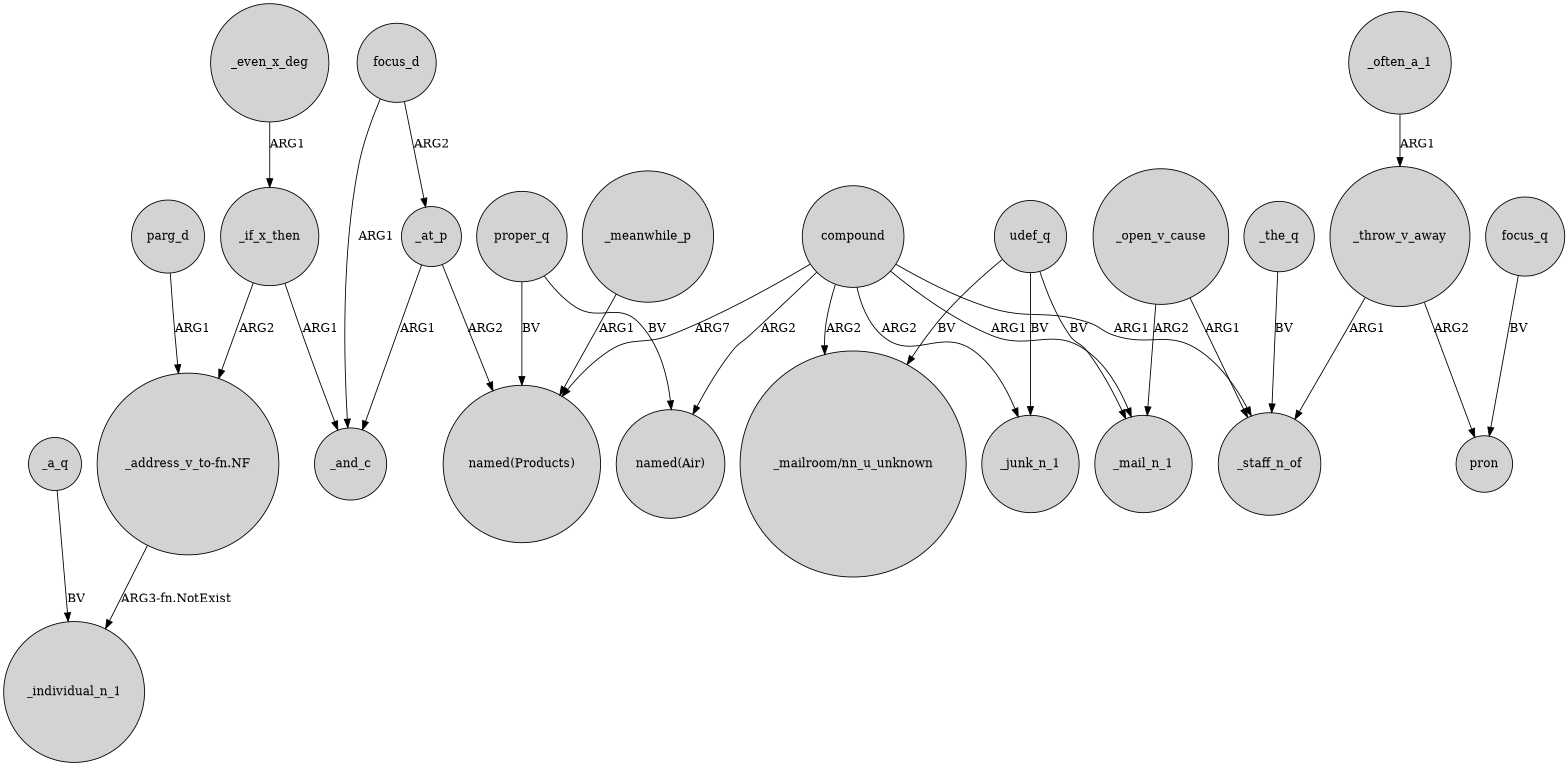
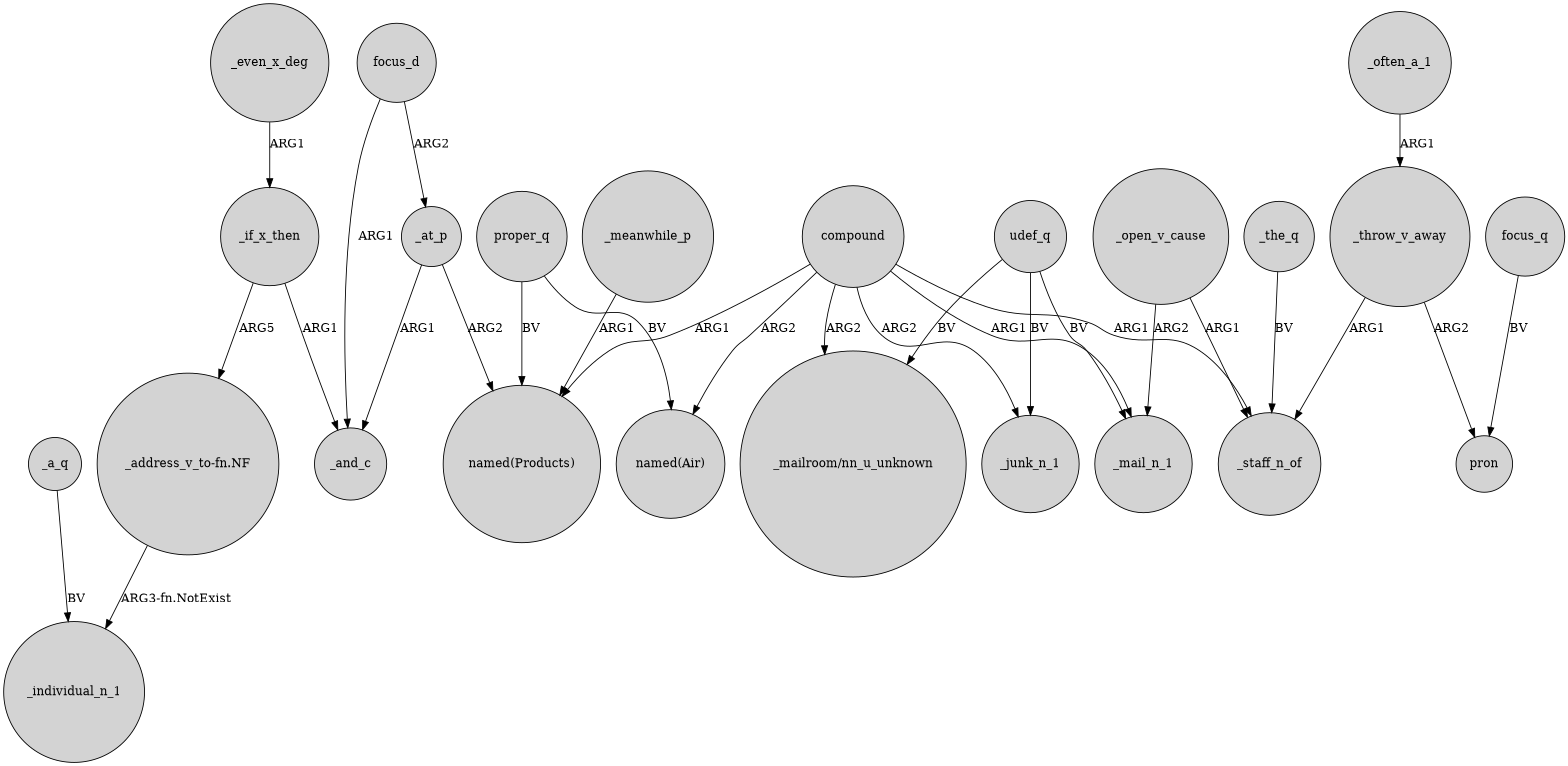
node "parg_d": removed
edge "_if_x_then" -> "_address_v_to-fn.NF": label "ARG2" -> "ARG5"
edge "compound" -> "named(Products)": label "ARG7" -> "ARG1"
